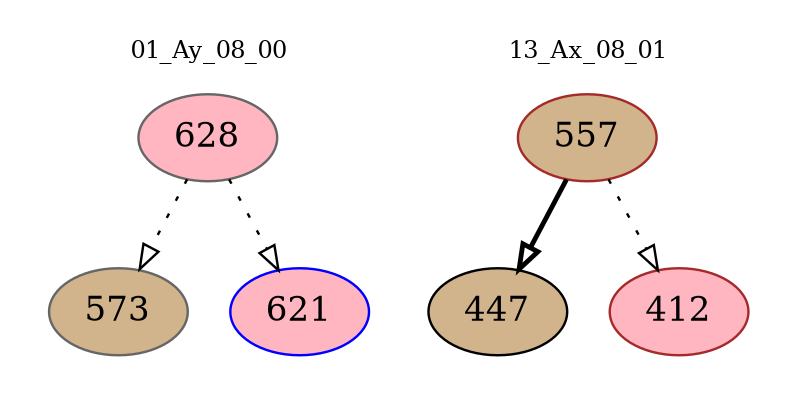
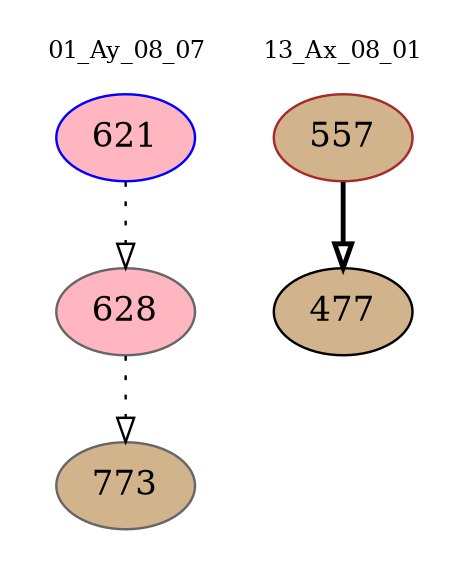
cluster "01_Ay_08_00": label "01_Ay_08_00" -> "01_Ay_08_07"
edge "628" -> "621": reversed
node "573": label "573" -> "773"
node "447": label "447" -> "477"
node "412": removed
